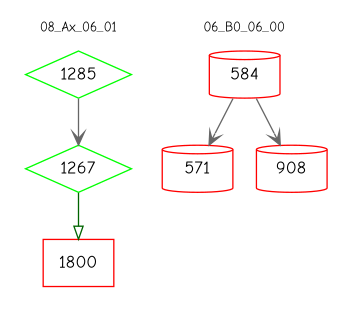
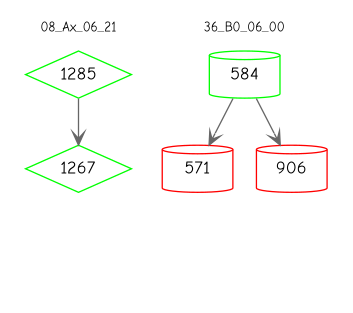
cluster "08_Ax_06_01": label "08_Ax_06_01" -> "08_Ax_06_21"
cluster "06_B0_06_00": label "06_B0_06_00" -> "36_B0_06_00"
node "584": color red -> green
node "908": label "908" -> "906"
node "1800": removed
